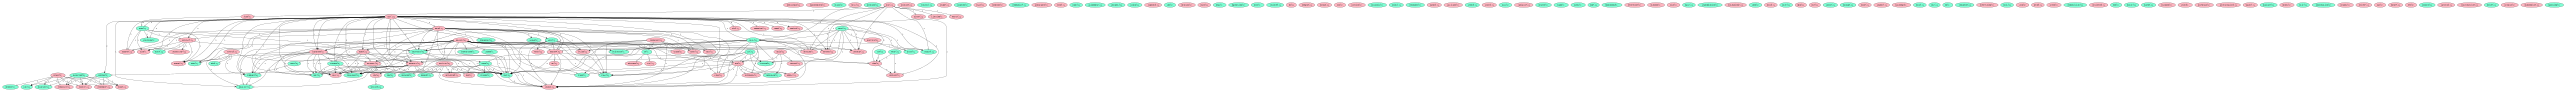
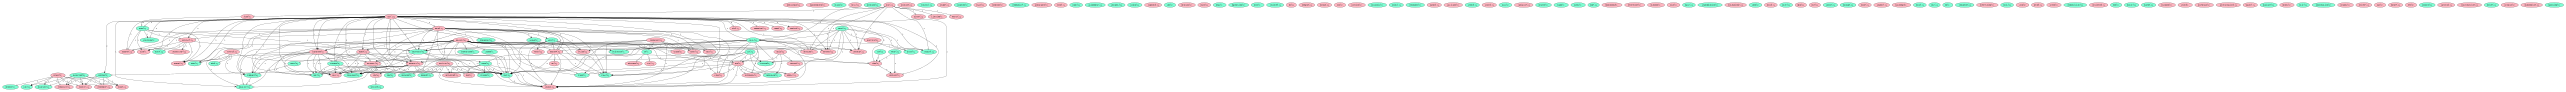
node "nnnnnnnng(1)": fillcolor aquamarine -> lightpink
